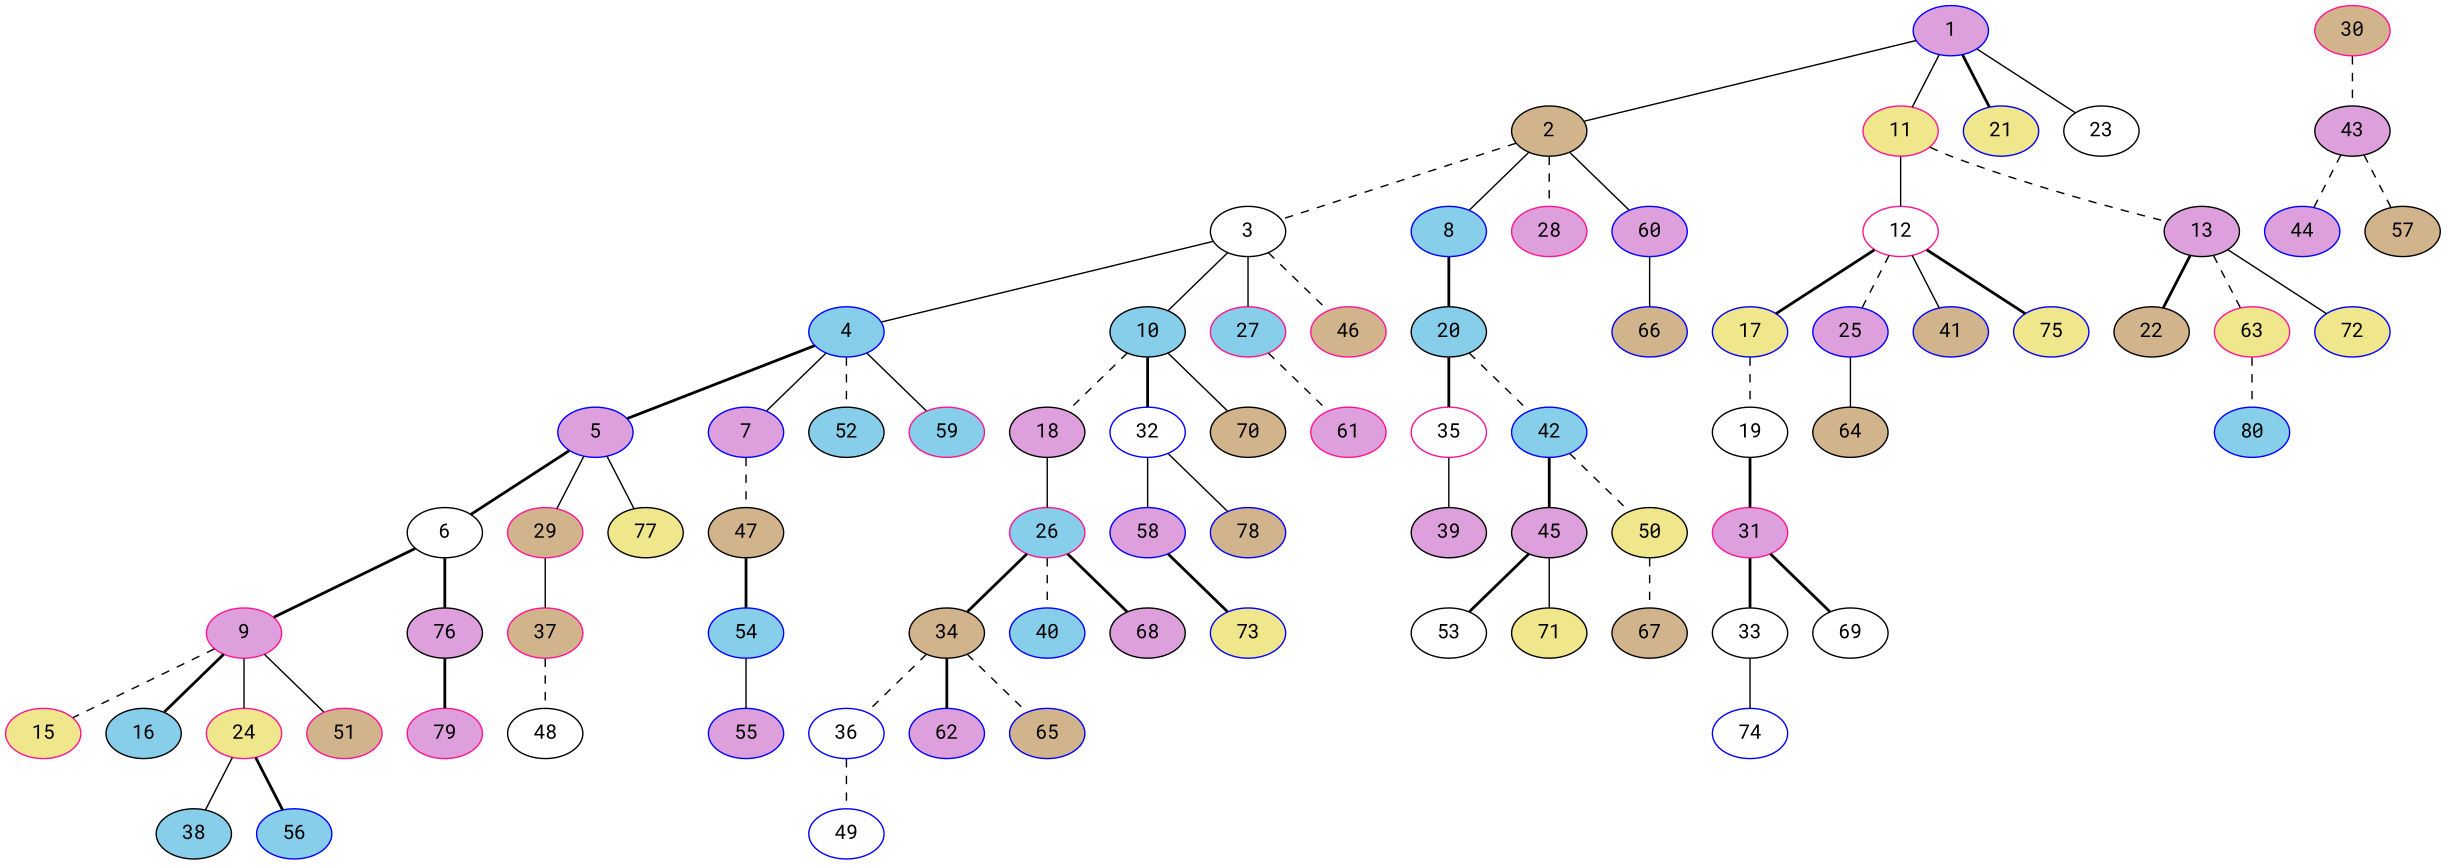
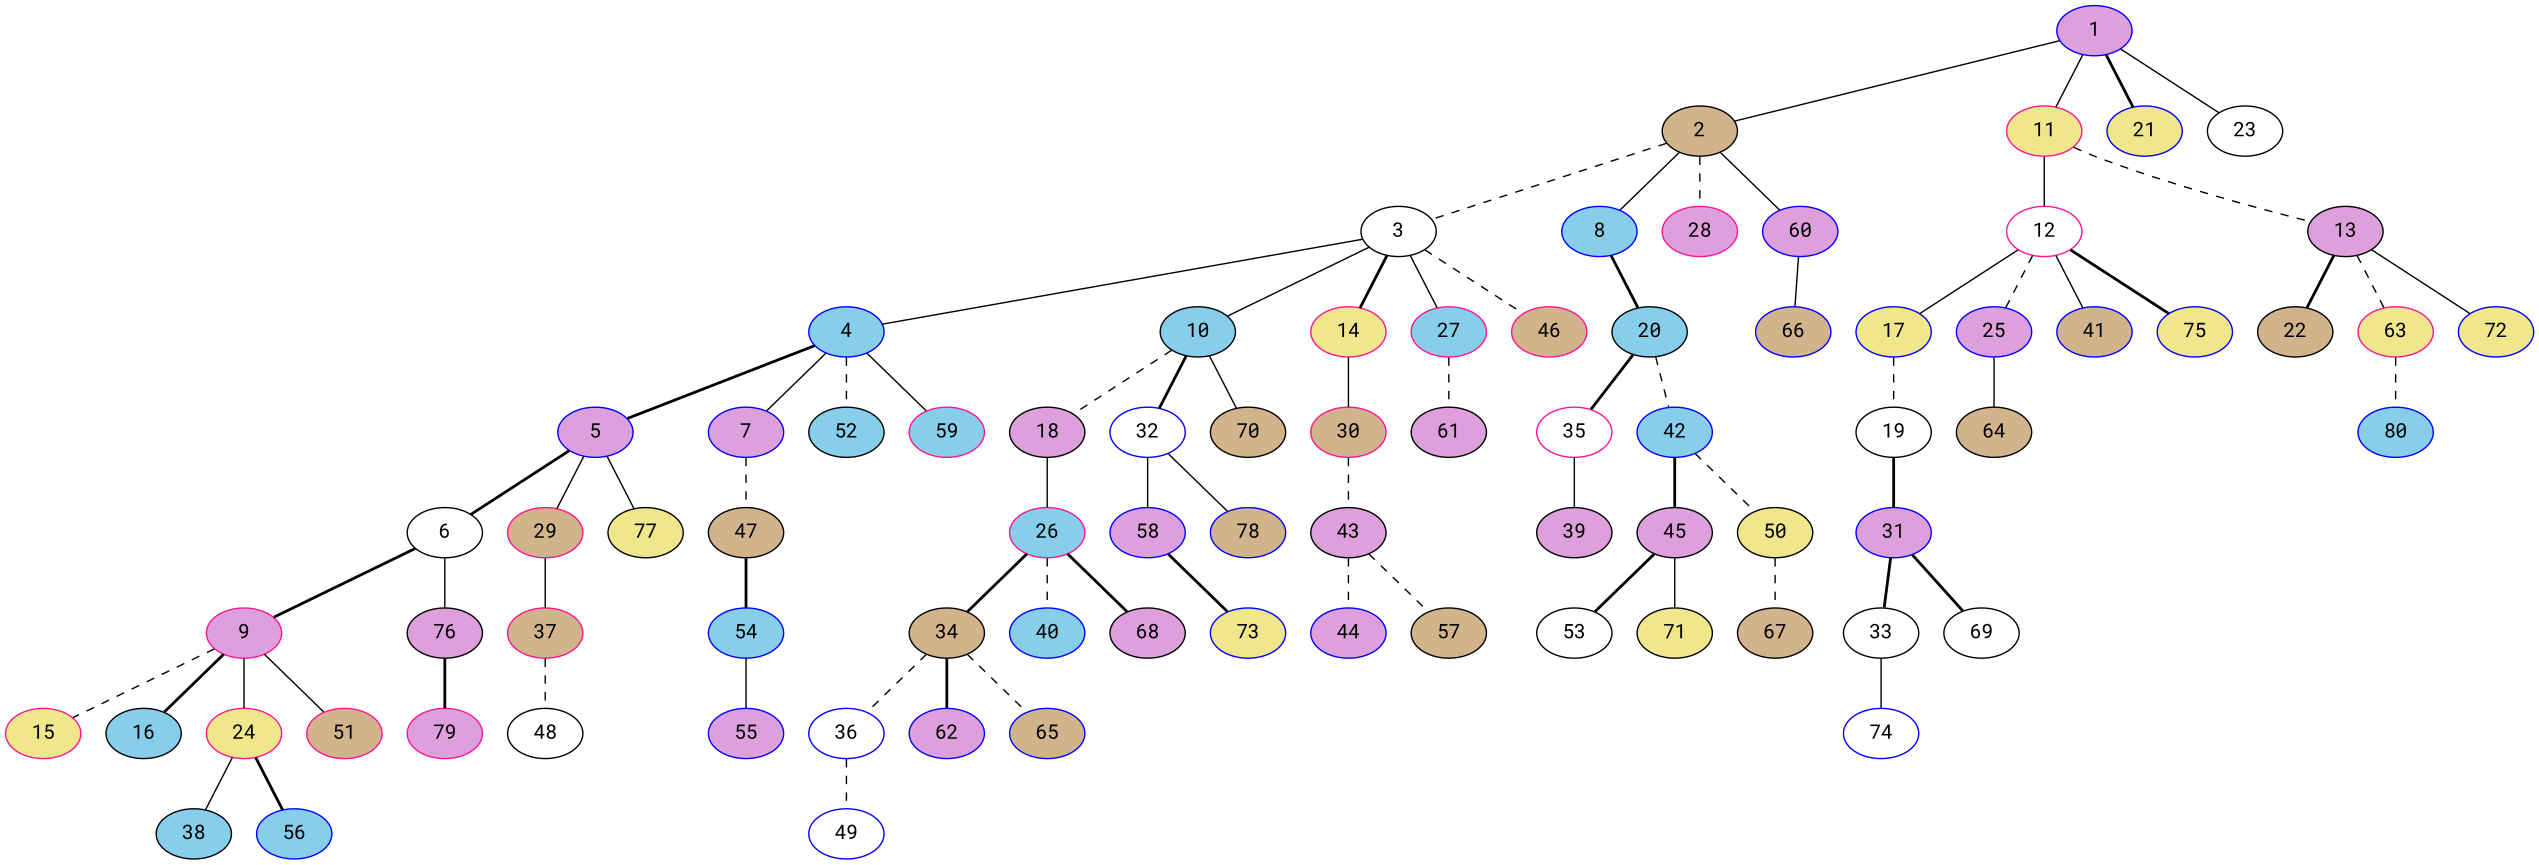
edge "12" -- "17": style bold -> solid
node "14": added
node "61": color deeppink -> black
node "31": color deeppink -> blue
edge "6" -- "76": style bold -> solid
